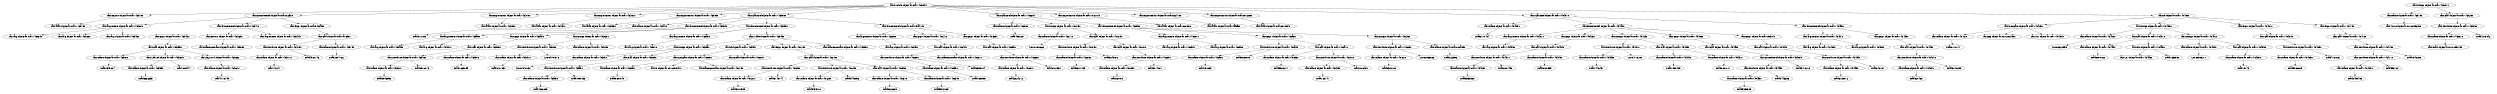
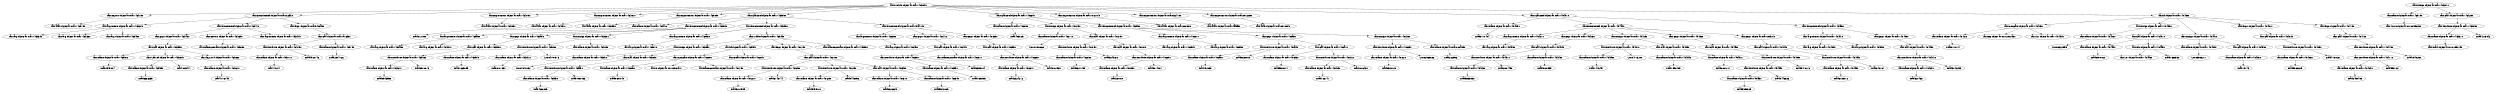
edge "_ast.FunctionDef object at 0xa1746b410" -> "_ast.Expr object at 0xa1746b490": added
edge "_ast.Assign object at 0xa17484b90" -> "_ast.Assign object at 0xa17484a10": now "_ast.If object at 0xa17404c90" -> "_ast.Assign object at 0xa17484a10"
edge "_ast.FunctionDef object at 0xa1746b9d0" -> "_ast.Assign object at 0xa1746bc90": added
node "_ast.FunctionDef object at 0xa17494ed0": label "_ast.FunctionDef object at 0xa17494ed0" -> "_ast.Attribute object at 0xa17494ed0"
